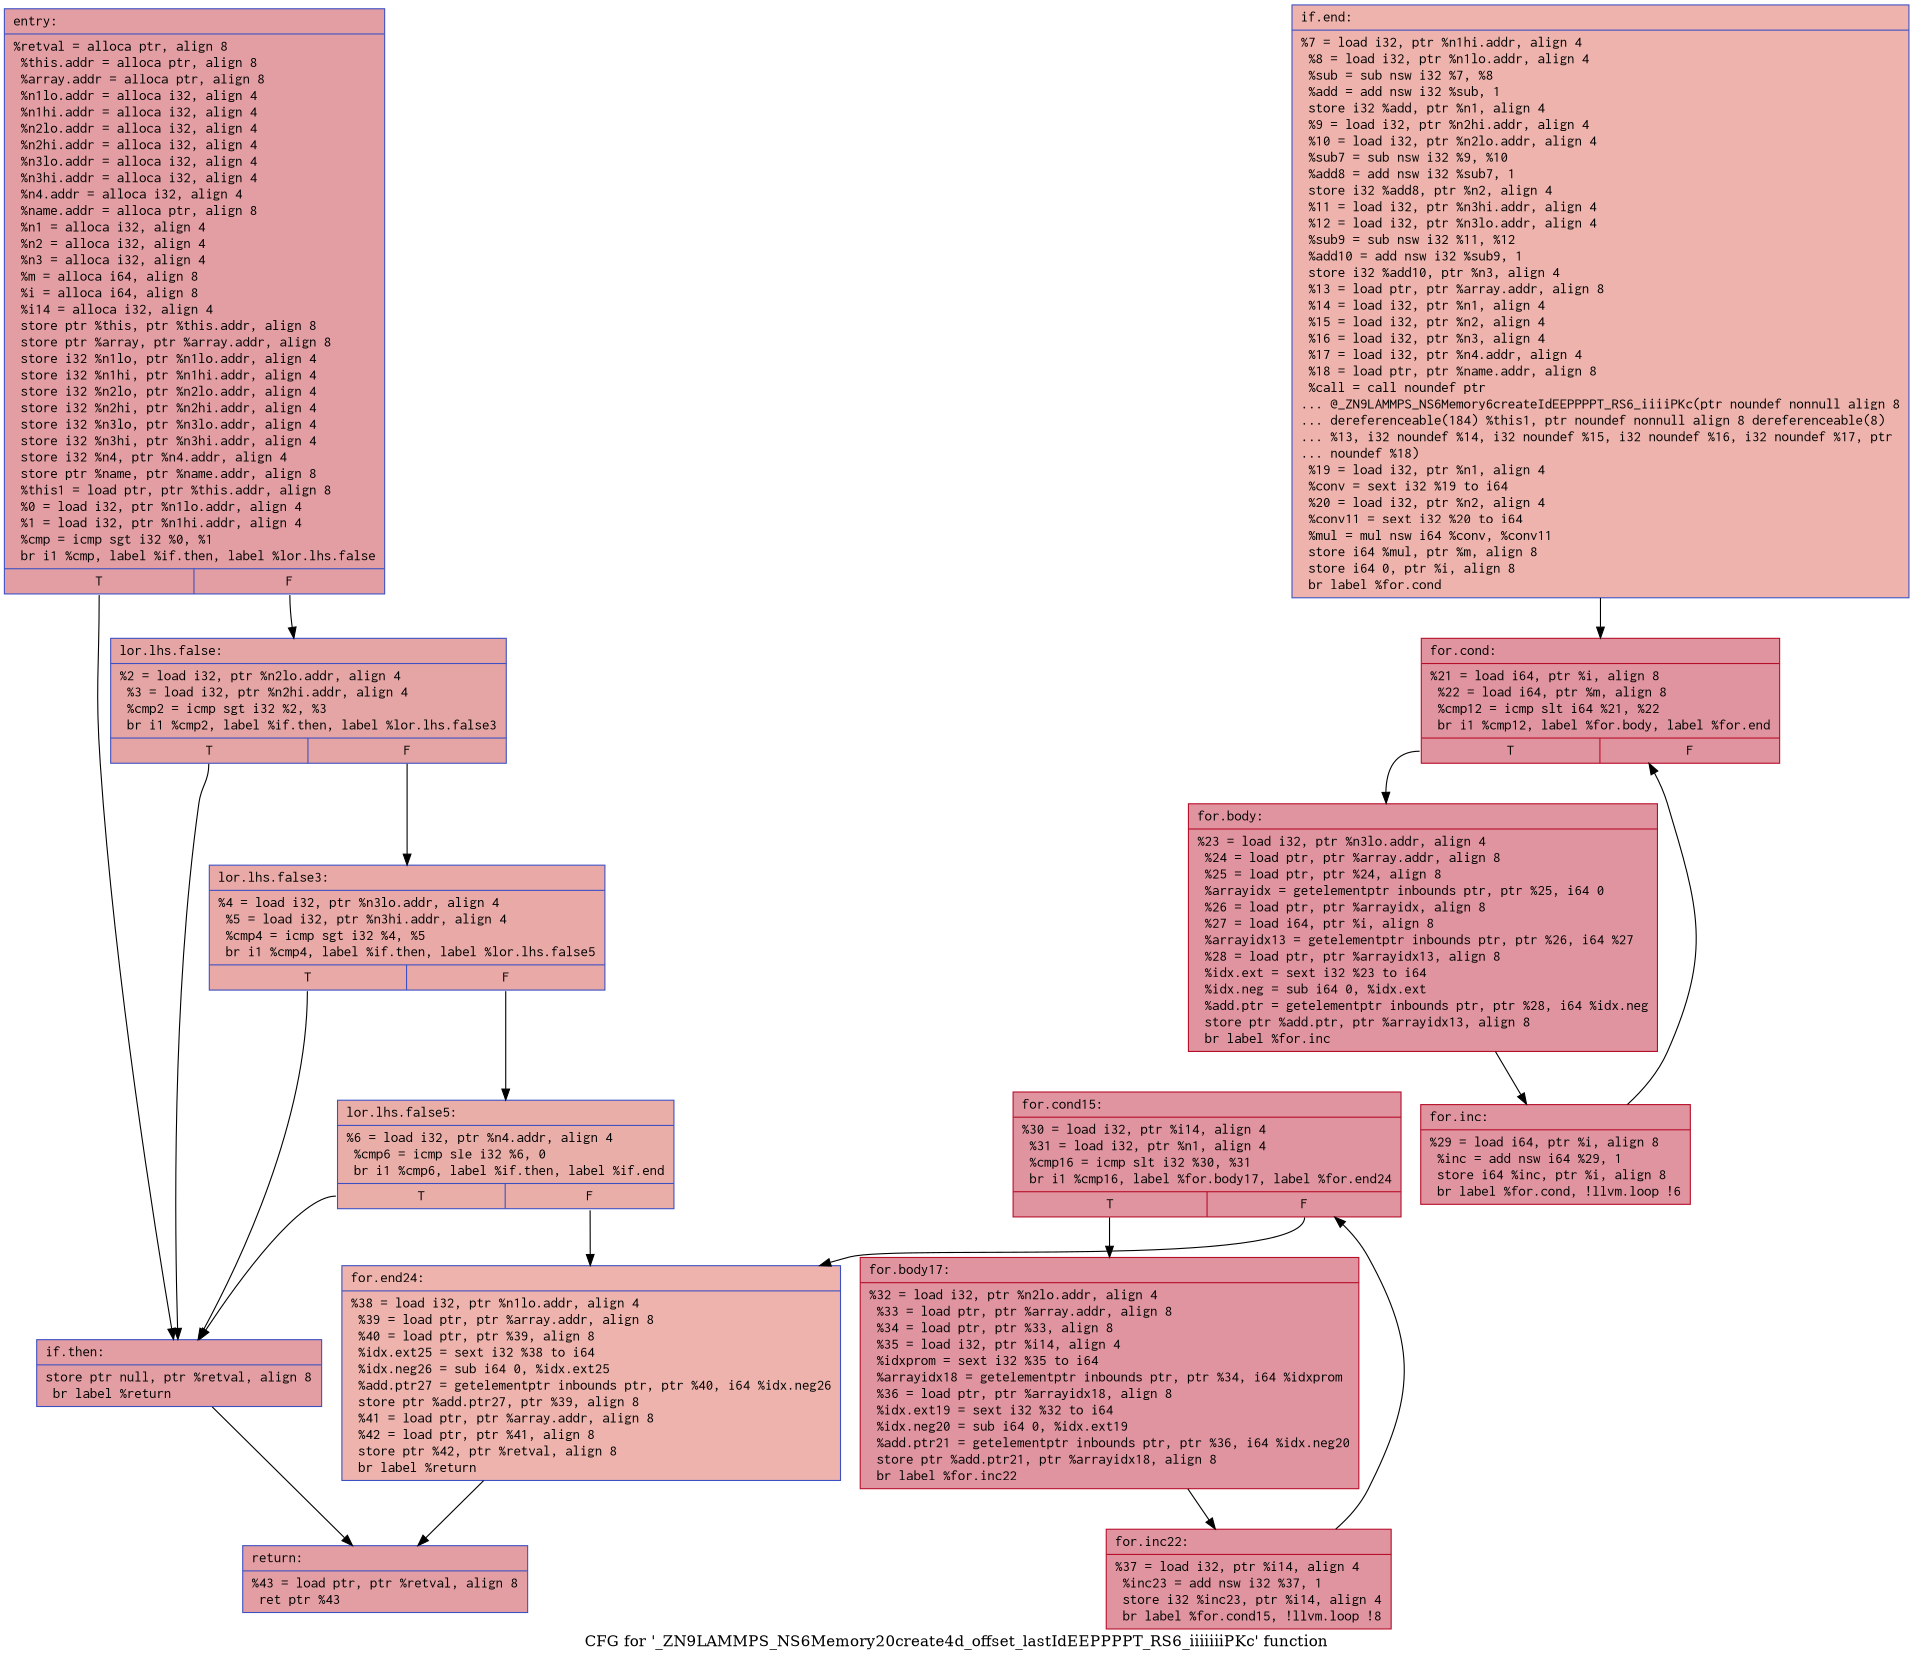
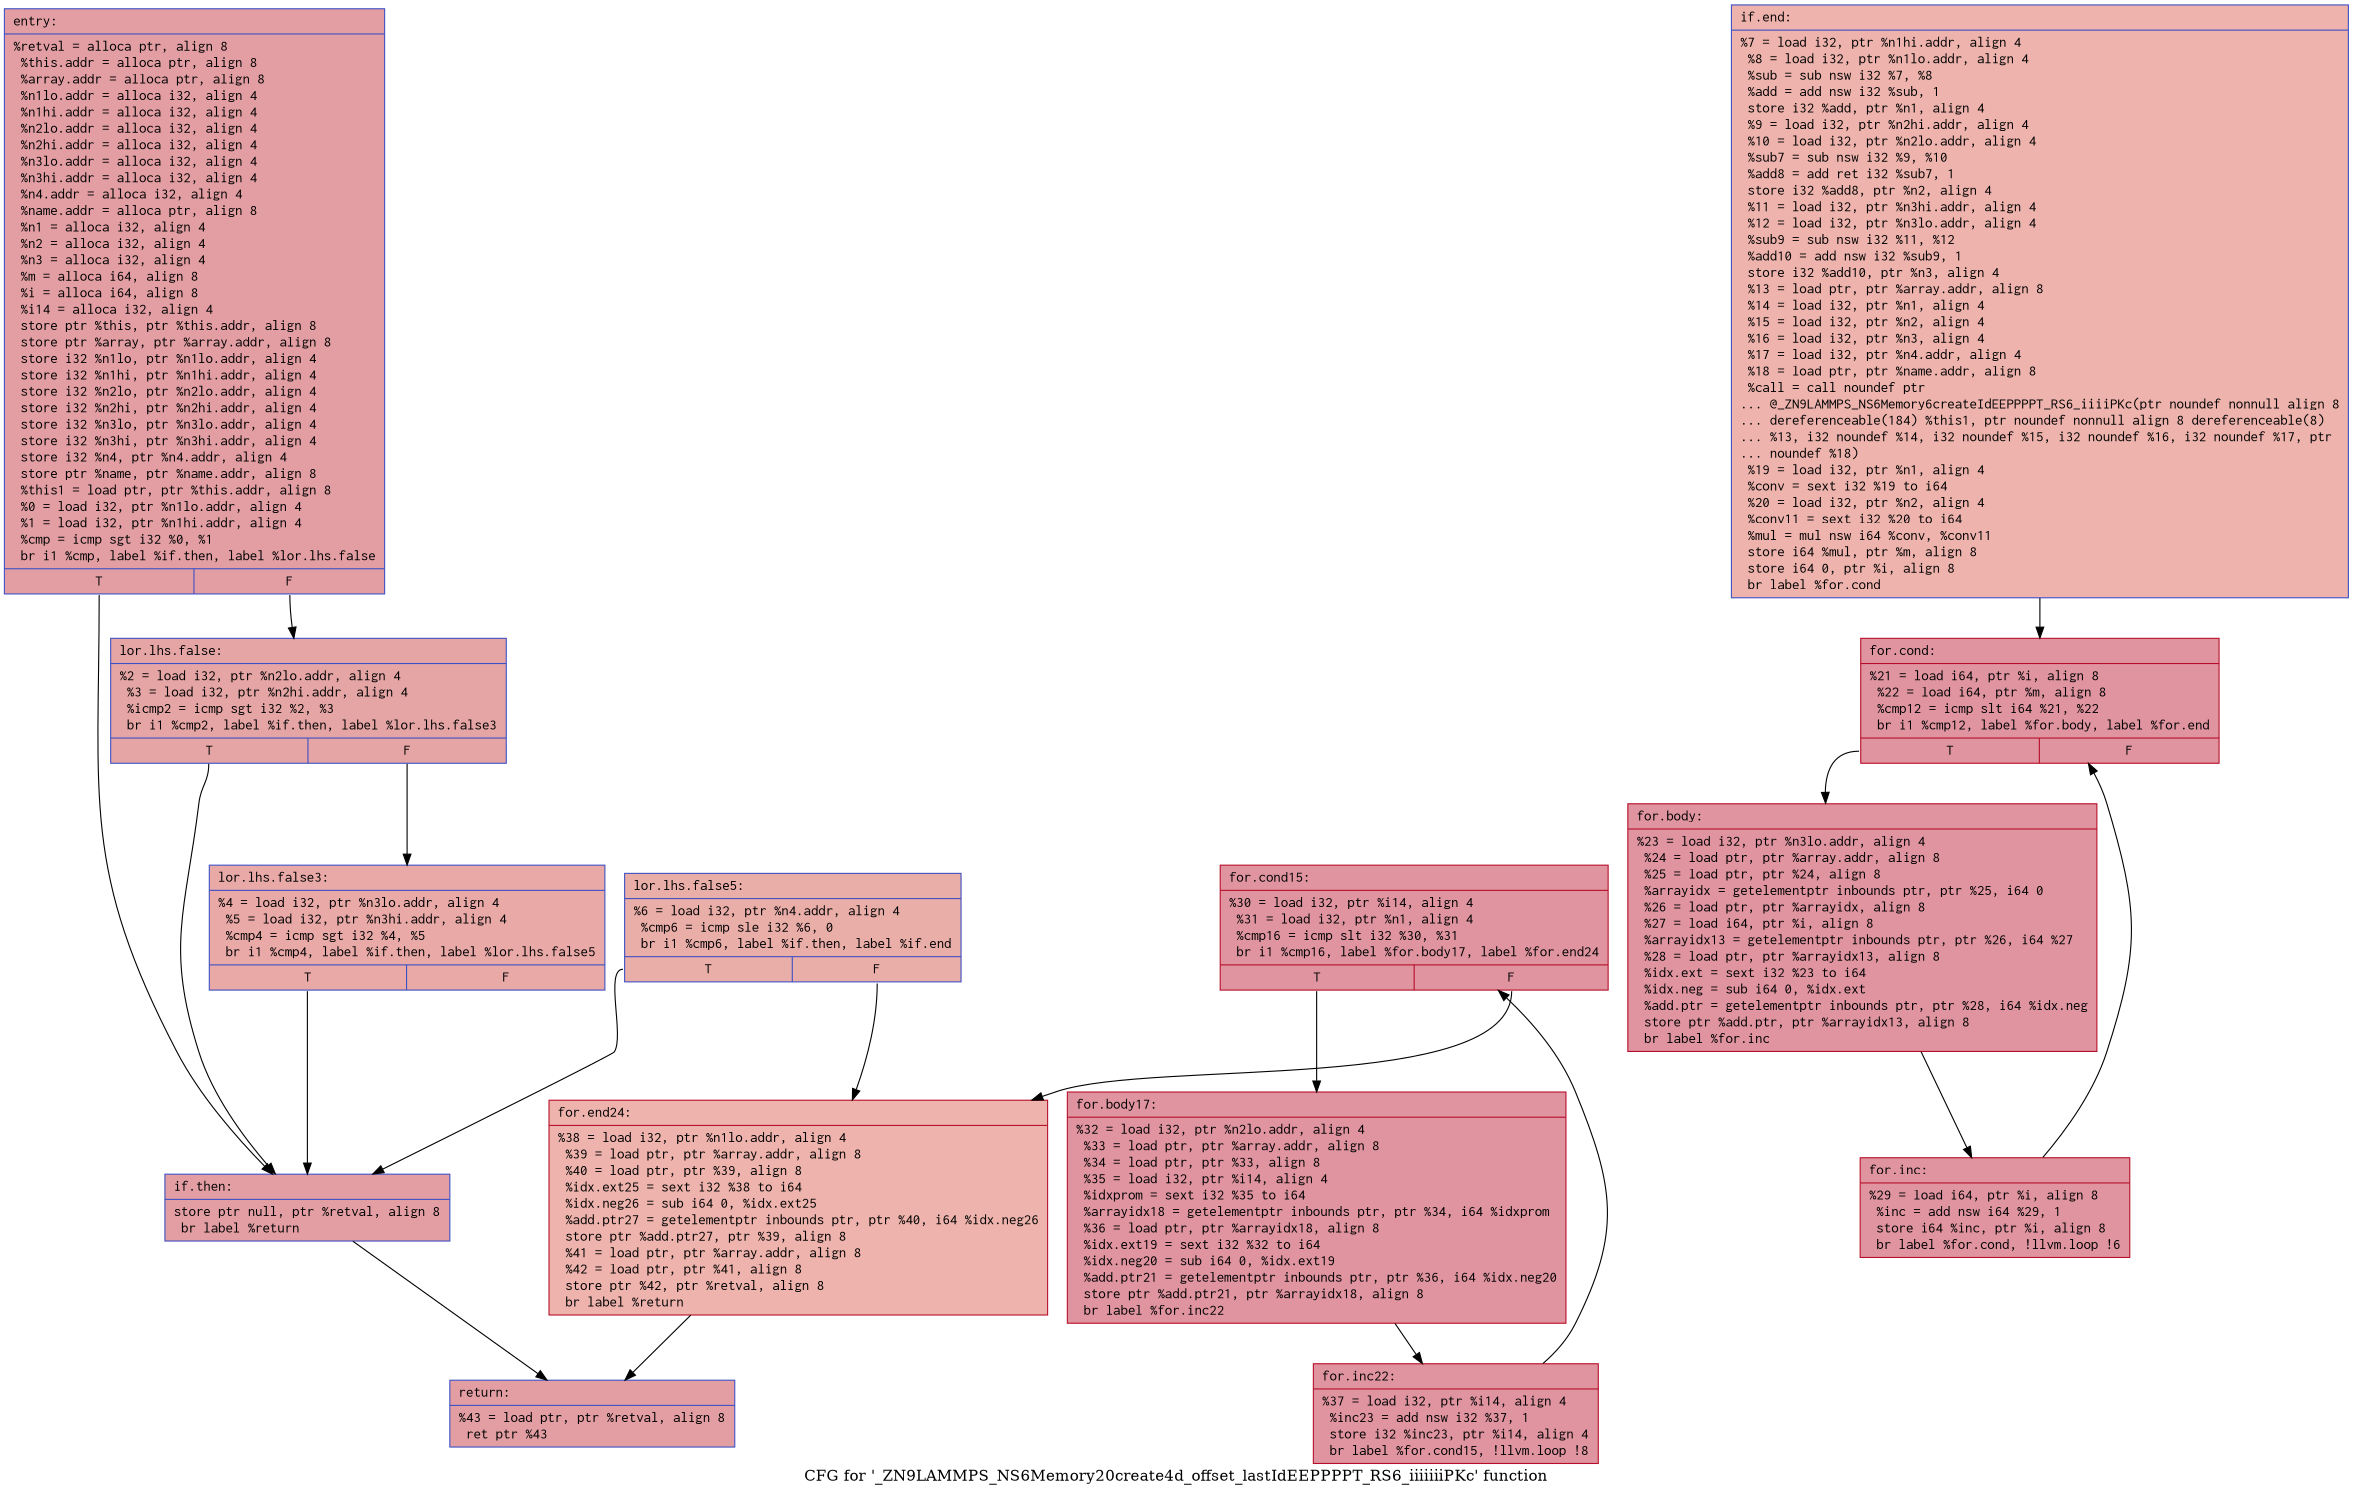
node "if.end:": text "%add8 = add nsw i32 %sub7, 1" -> "%add8 = add ret i32 %sub7, 1"
node "lor.lhs.false:": text "%cmp2 = icmp sgt i32 %2, %3" -> "%icmp2 = icmp sgt i32 %2, %3"
edge "lor.lhs.false3:" -> "lor.lhs.false5:": removed
node "for.end24:": color #3d50c3ff -> #b70d28ff
